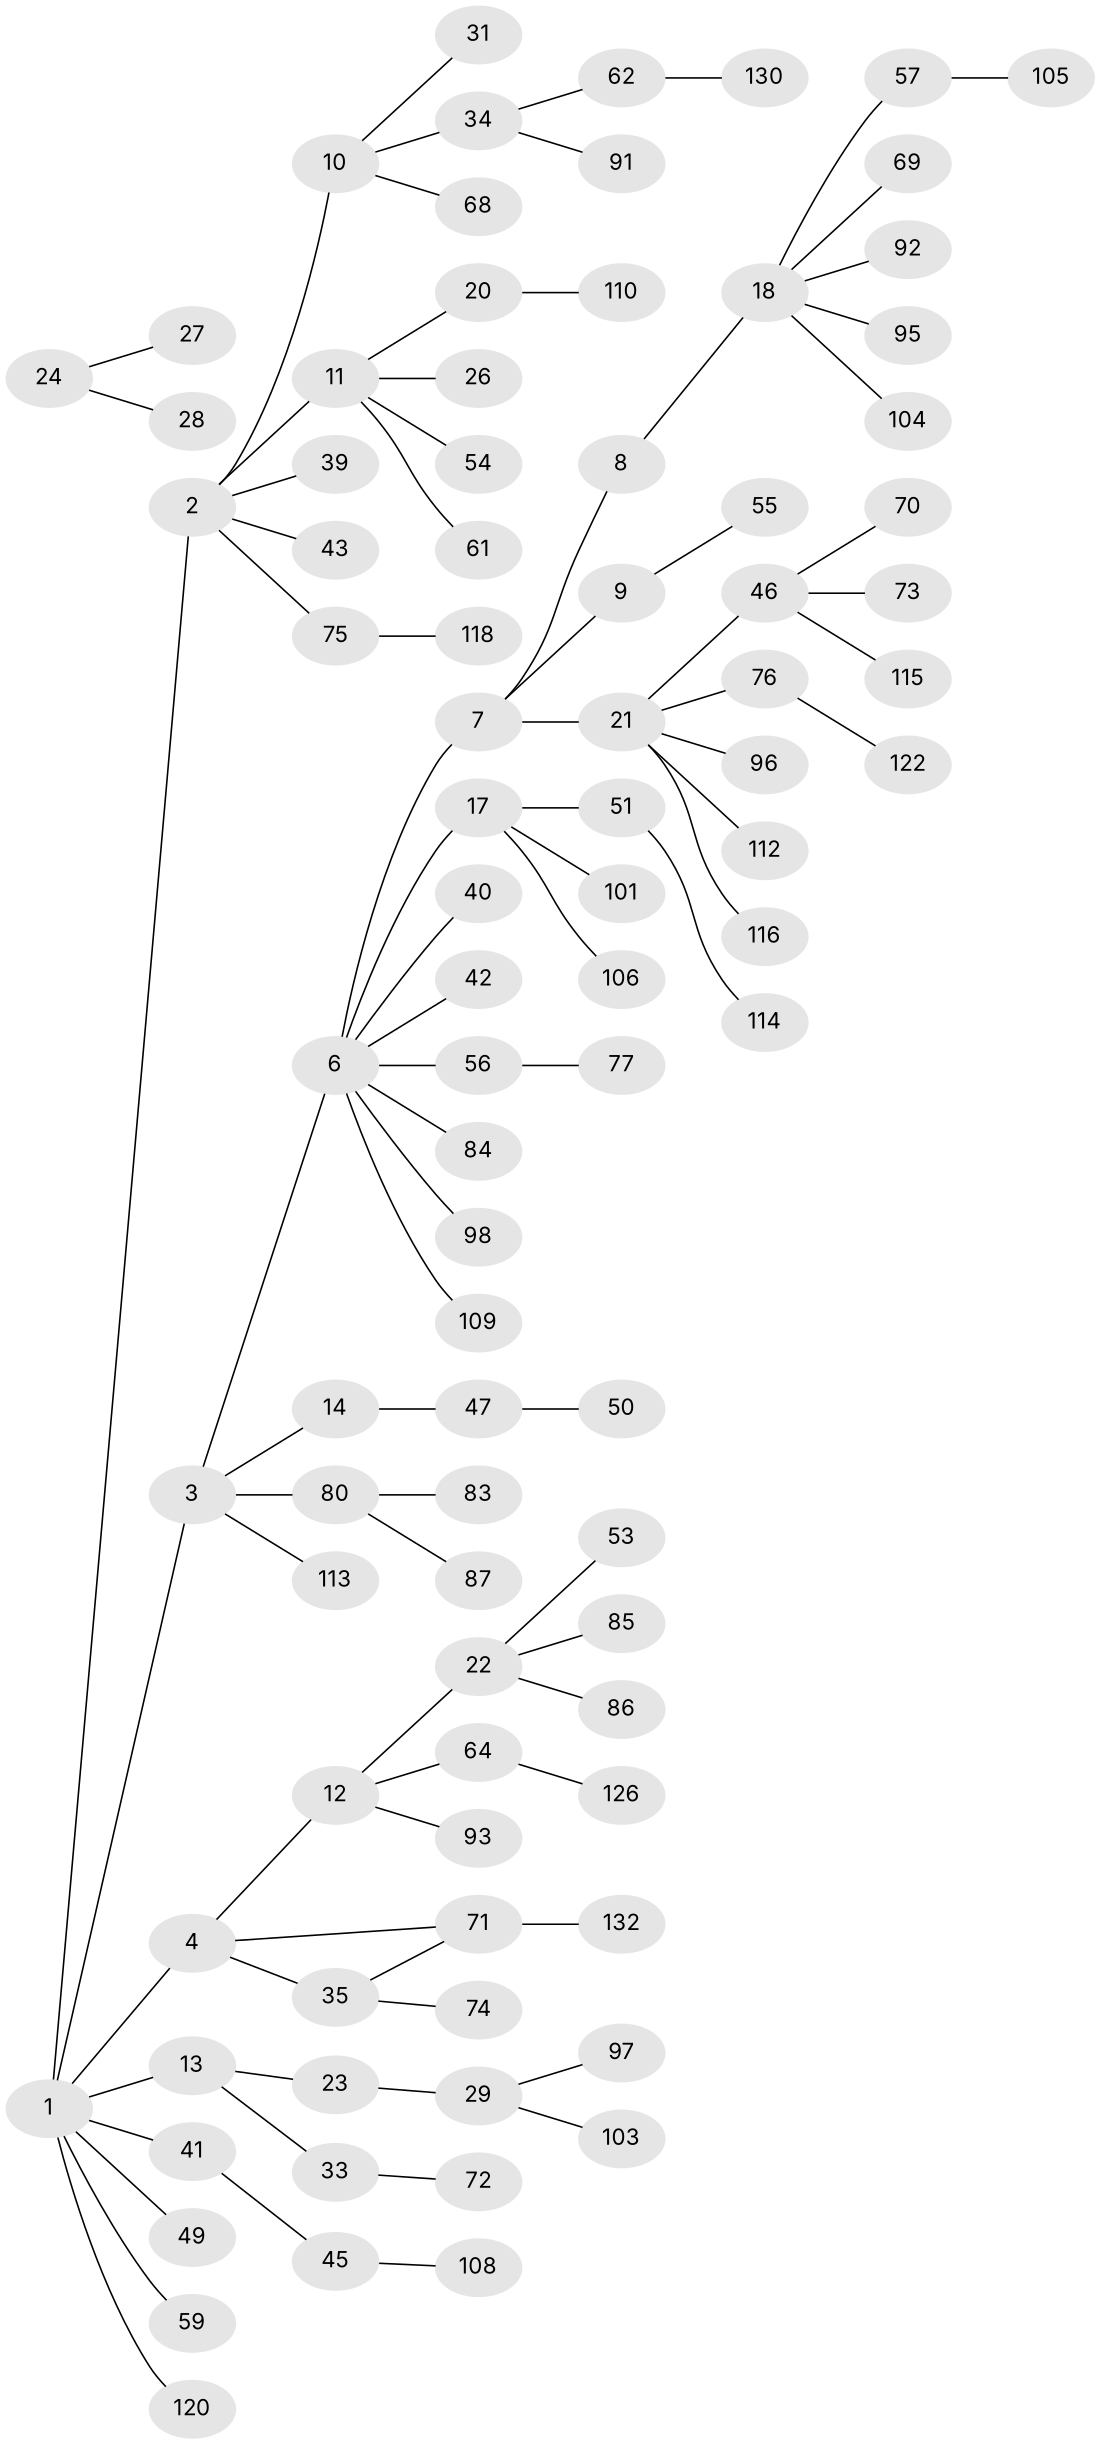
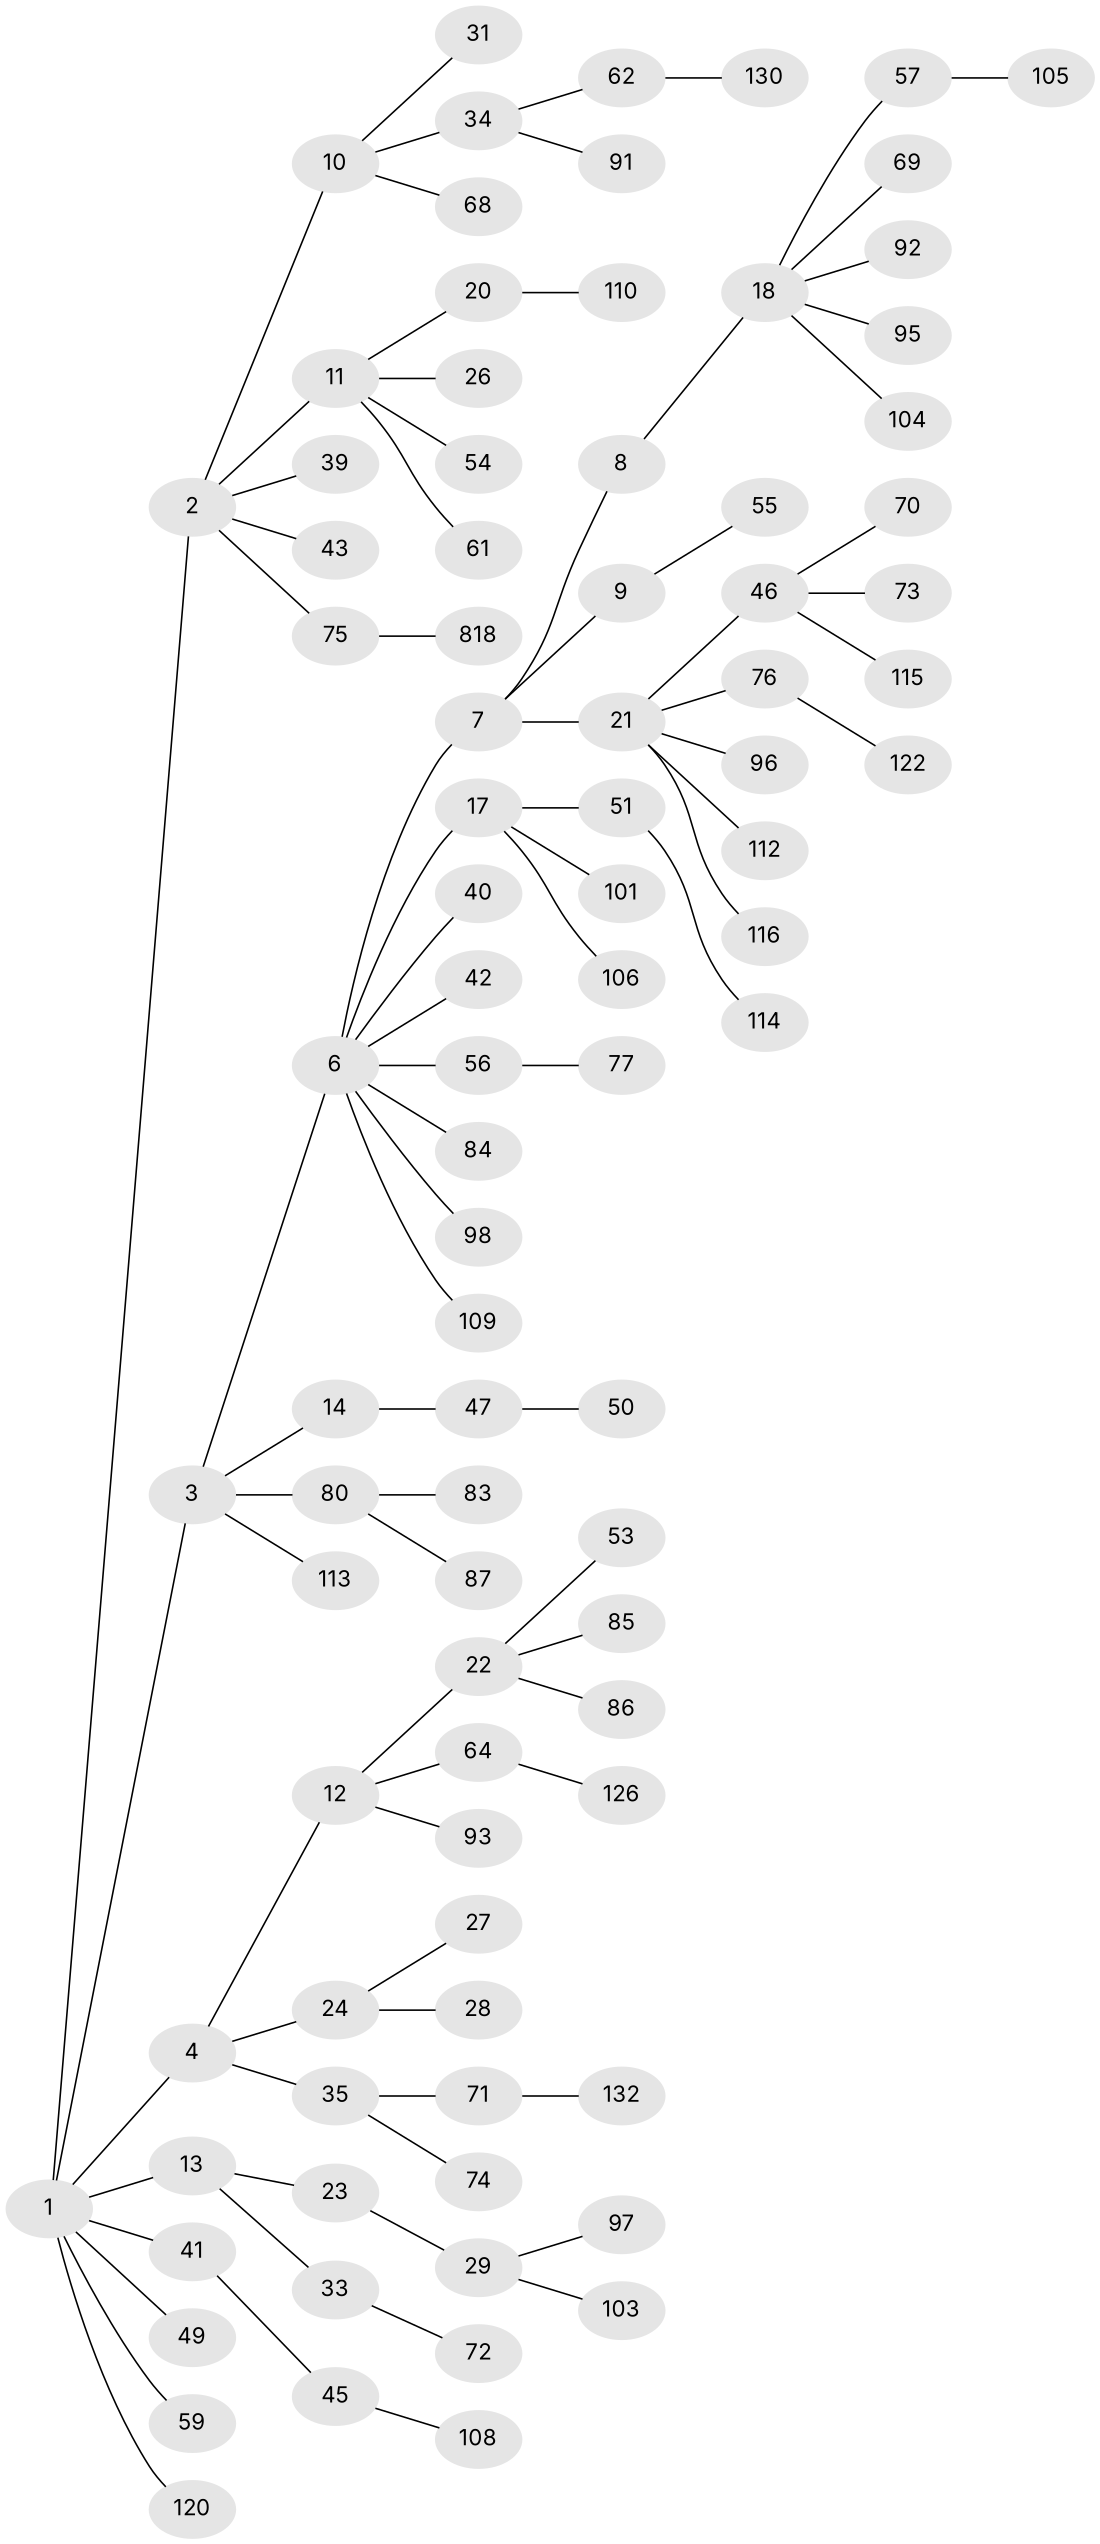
node "118": label "118" -> "818"
edge "71" -- "4": now "24" -- "4"
